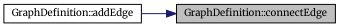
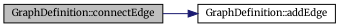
edge "GraphDefinition::addEdge" -> "GraphDefinition::connectEdge": reversed
